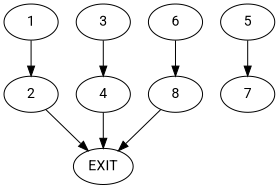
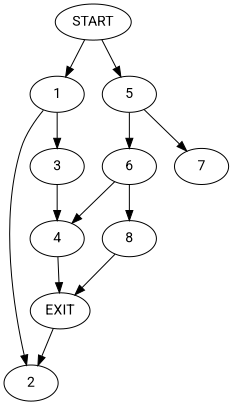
node "START": added
edge "1" -> "3": added
edge "5" -> "6": added
edge "2" -> "EXIT": reversed
edge "6" -> "4": added
